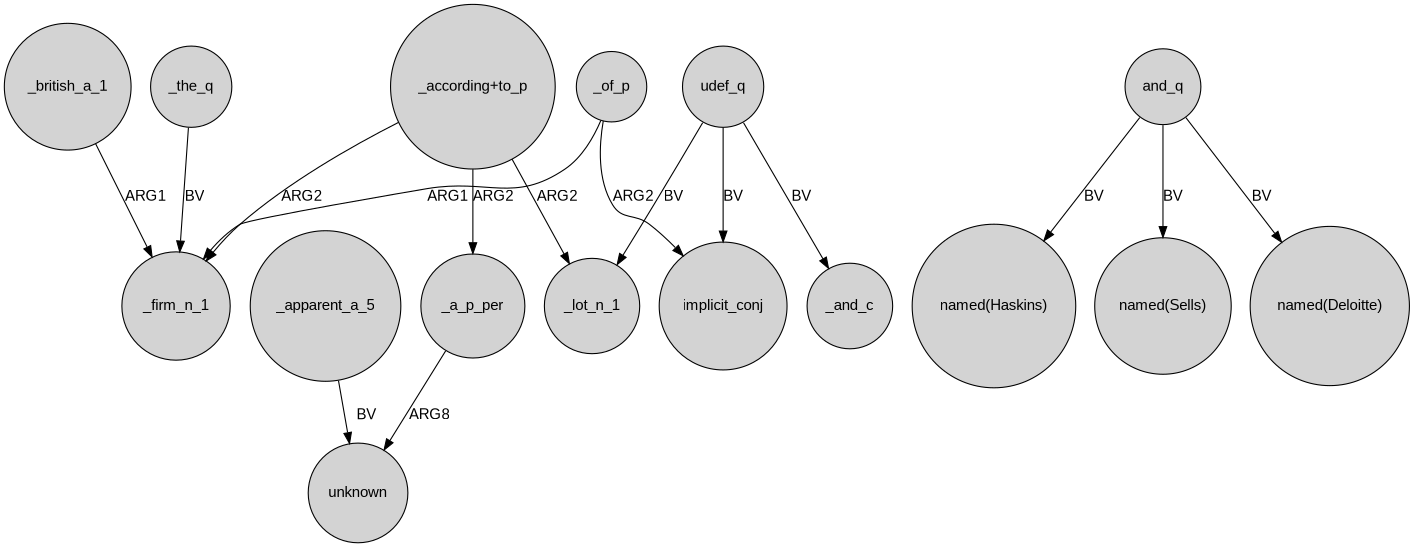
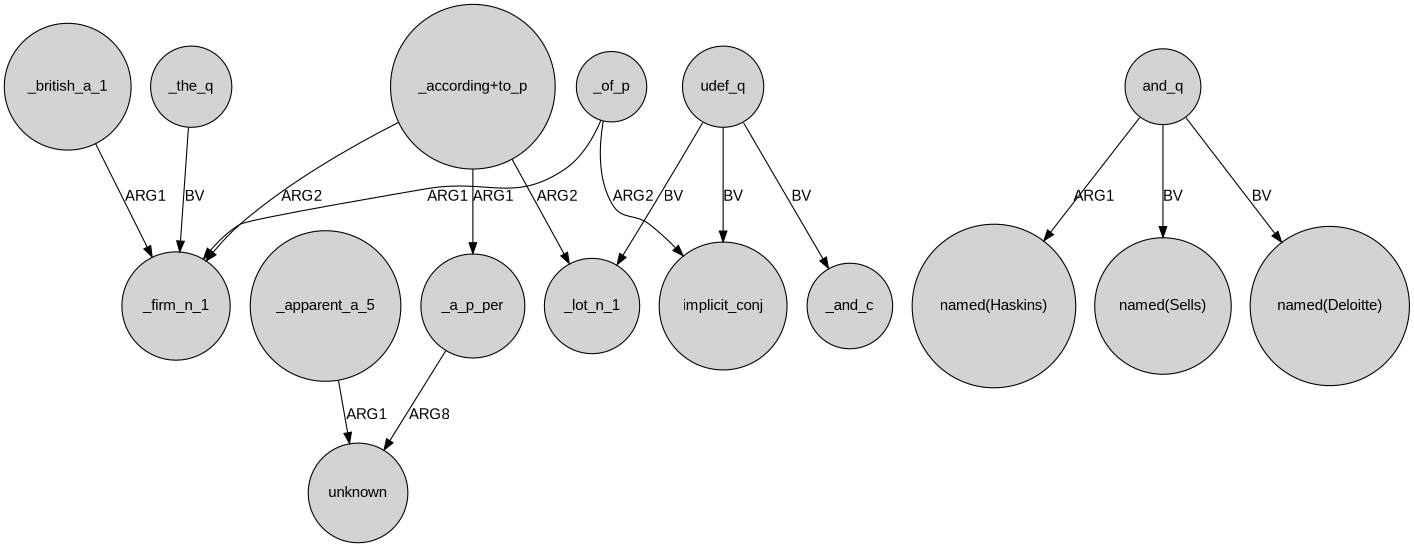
edge "_according+to_p" -> "_a_p_per": label "ARG2" -> "ARG1"
edge "and_q" -> "named(Haskins)": label "BV" -> "ARG1"
edge "_apparent_a_5" -> "unknown": label "BV" -> "ARG1"
